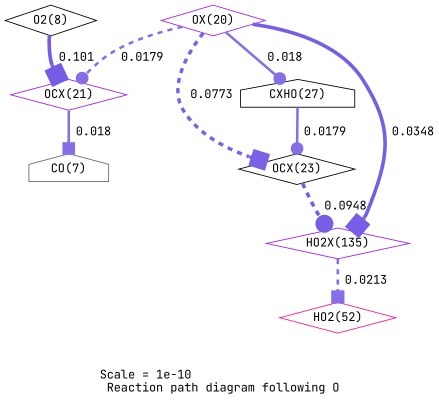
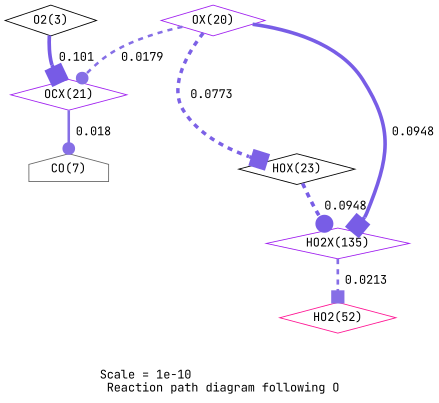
node "O2(8)": label "O2(8)" -> "O2(3)"
node "CXHO(27)": removed
edge "OCX(21)" -> "CO(7)": arrowhead box -> dot
edge "OX(20)" -> "HO2X(135)": label " 0.0348" -> " 0.0948"
node "OCX(23)": label "OCX(23)" -> "HOX(23)"
